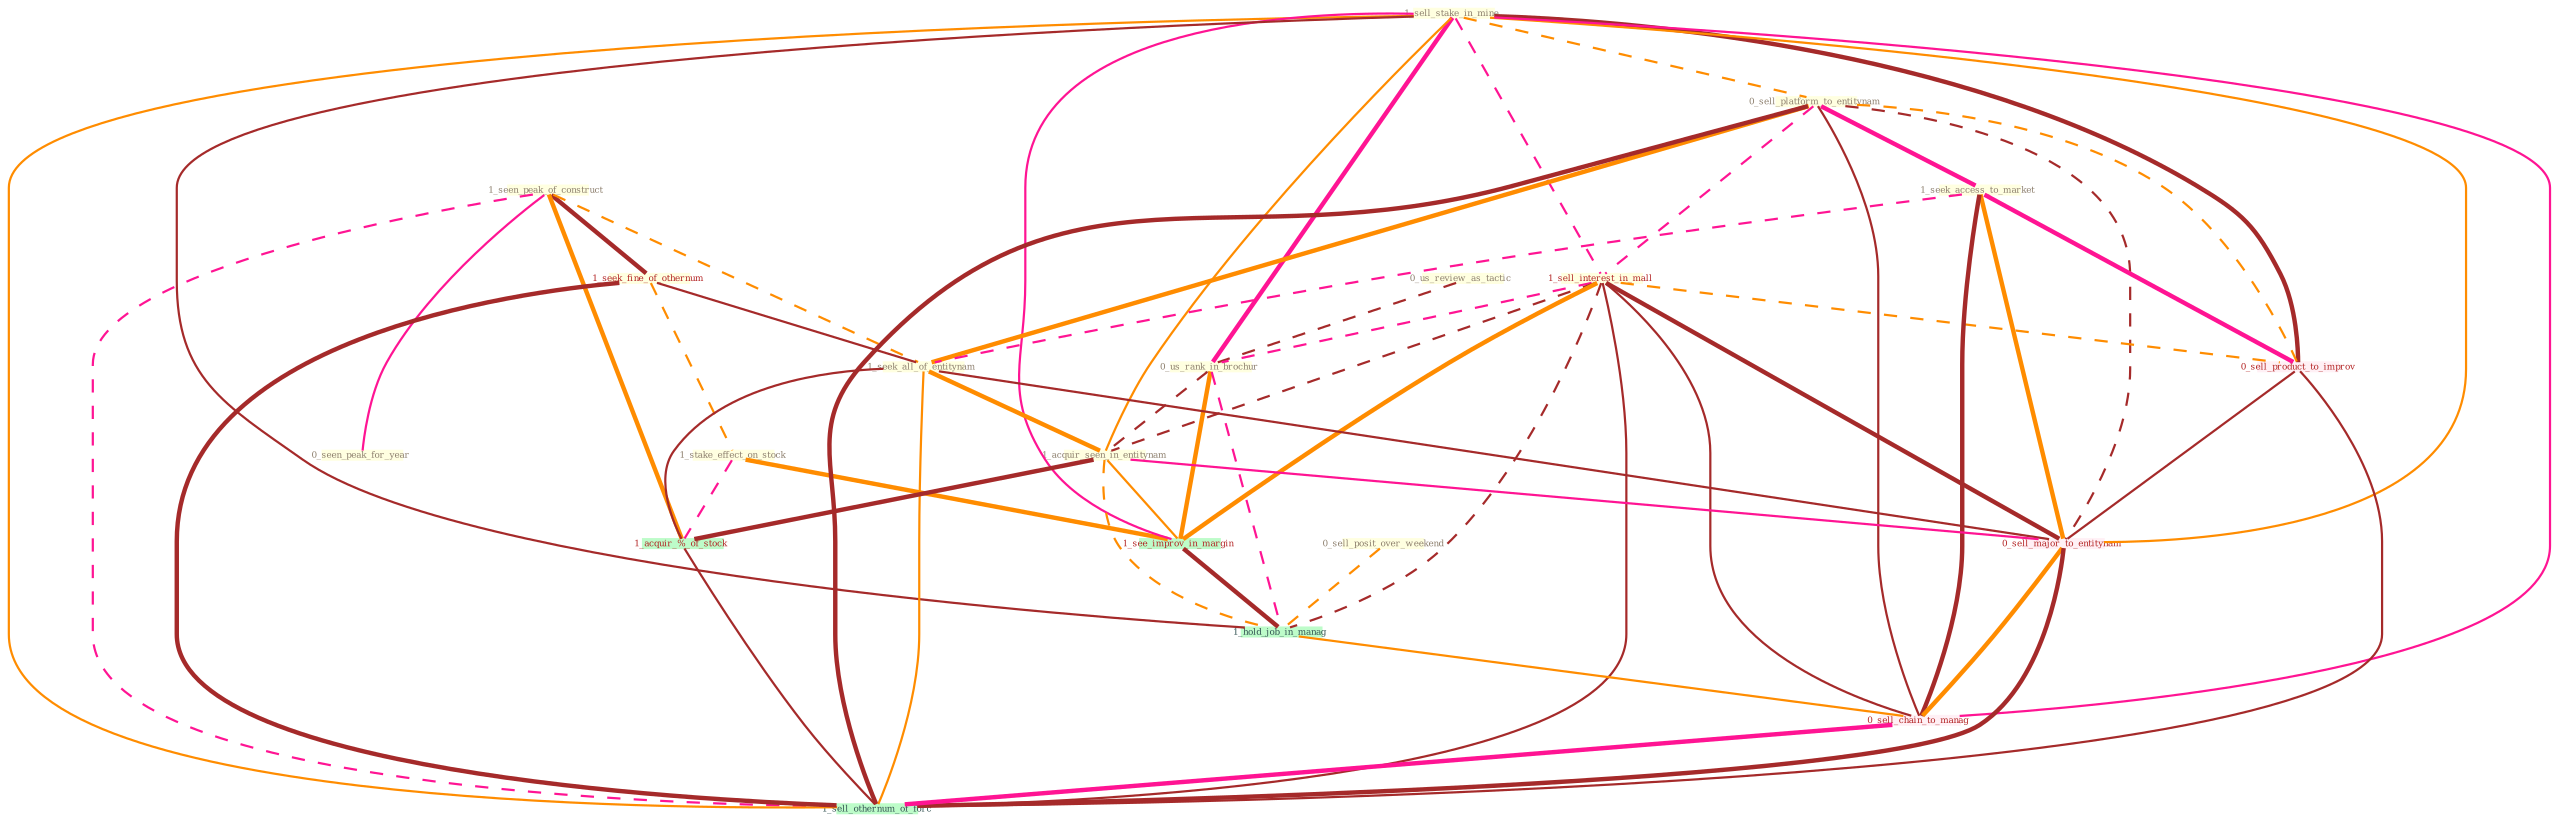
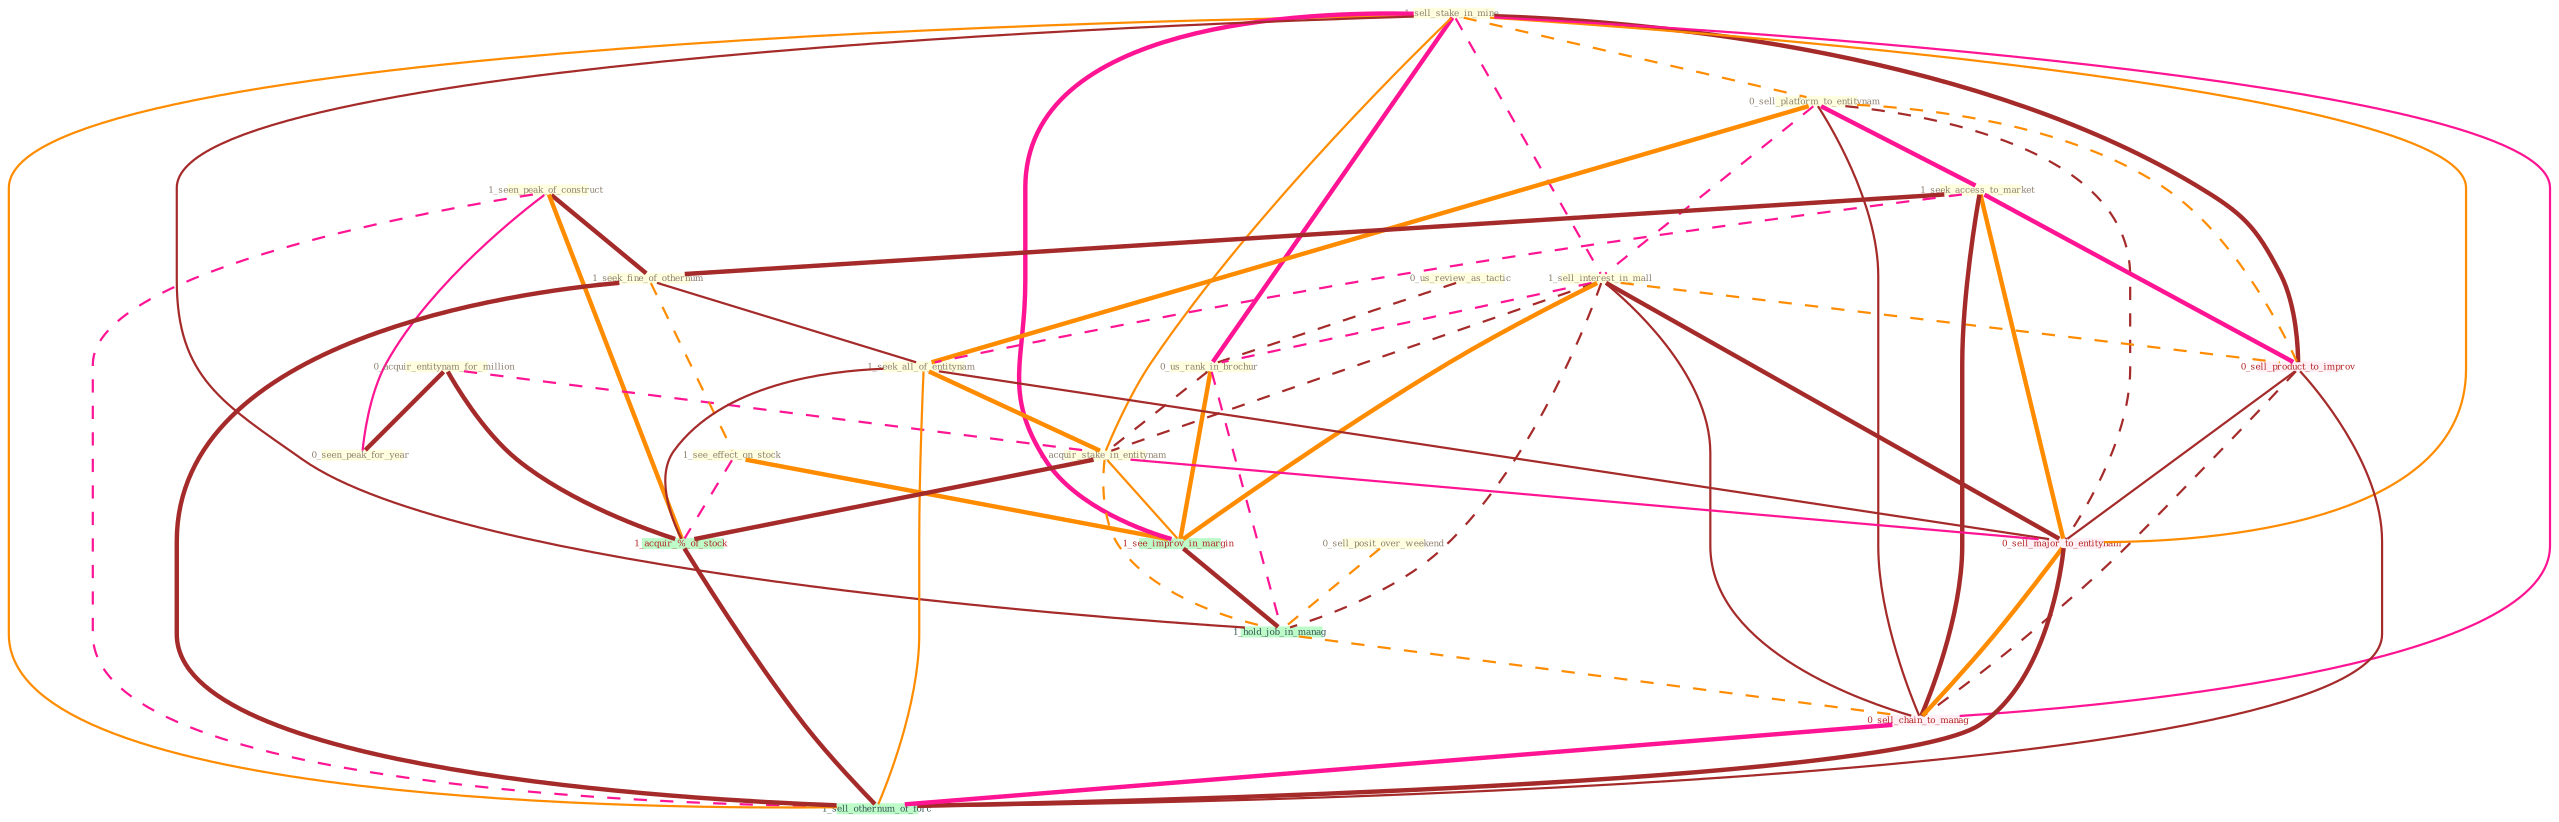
edge "1_sell_stake_in_mine" -- "1_see_improv_in_margin": style solid -> bold
edge "0_sell_platform_to_entitynam" -- "1_sell_othernum_of_forc": removed
edge "1_seek_access_to_market" -- "1_seek_fine_of_othernum": added
node "1_seek_fine_of_othernum": fontcolor #b22222 -> #8b7d6b
edge "1_seen_peak_of_construct" -- "1_seek_all_of_entitynam": removed
node "1_sell_interest_in_mall": fontcolor #b22222 -> #8b7d6b
node "0_acquir_entitynam_for_million": added
node "1_stake_effect_on_stock": label "1_stake_effect_on_stock" -> "1_see_effect_on_stock"
node "1_acquir_seen_in_entitynam": label "1_acquir_seen_in_entitynam" -> "1_acquir_stake_in_entitynam"
edge "0_sell_product_to_improv" -- "0_sell_chain_to_manag": added
edge "1_hold_job_in_manag" -- "0_sell_chain_to_manag": style solid -> dashed
edge "1_acquir_%_of_stock" -- "1_sell_othernum_of_forc": style solid -> bold
edge "1_sell_interest_in_mall" -- "1_sell_othernum_of_forc": removed
